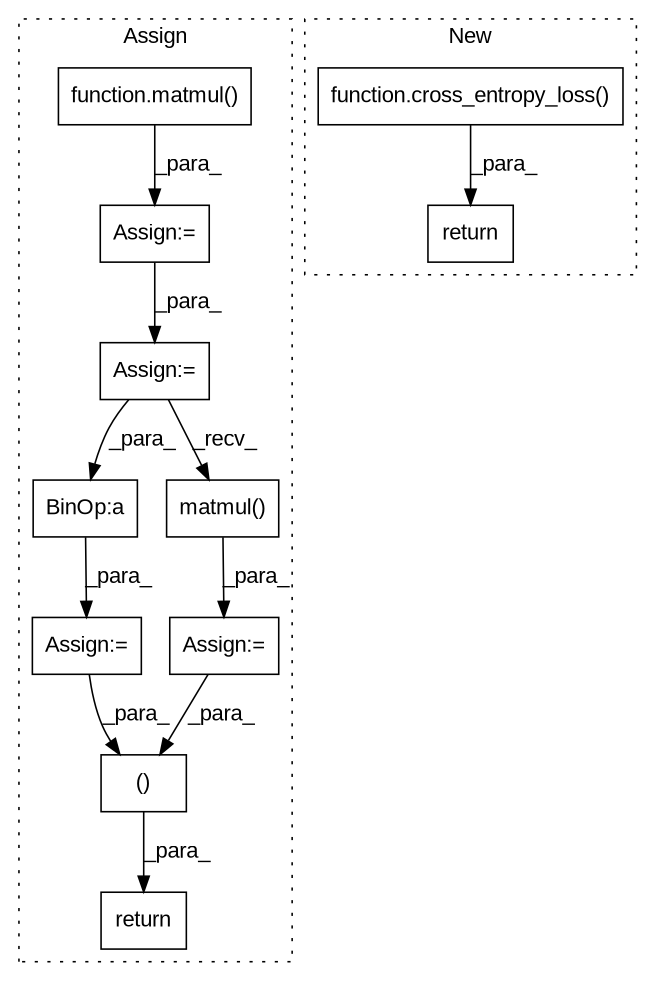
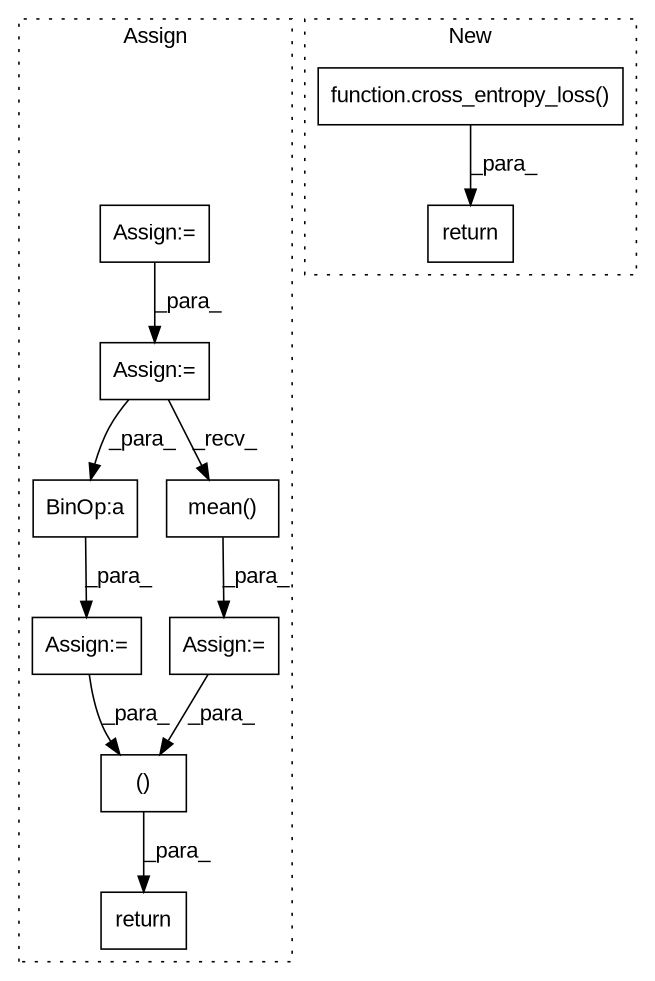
node "function.matmul()": removed
node "matmul()": label "matmul()" -> "mean()"
